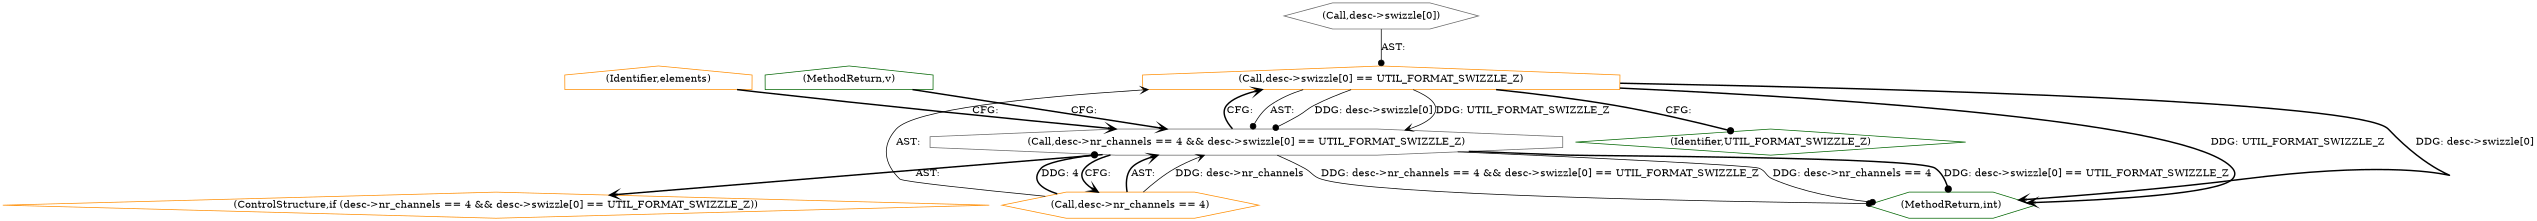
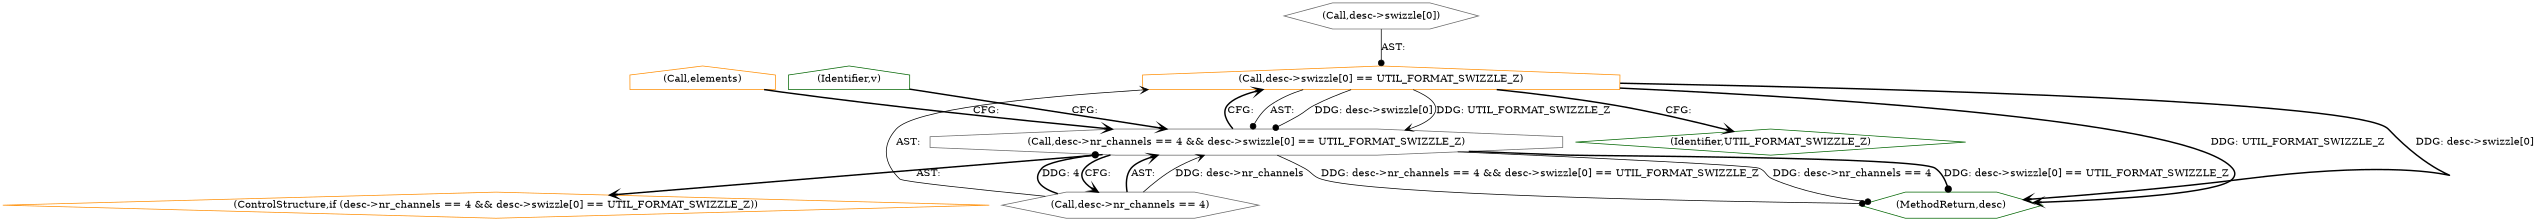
node "(Identifier,elements)": label "(Identifier,elements)" -> "(Call,elements)"
node "(MethodReturn,v)": label "(MethodReturn,v)" -> "(Identifier,v)"
edge "(Call,desc->swizzle[0] == UTIL_FORMAT_SWIZZLE_Z)" -> "(Identifier,UTIL_FORMAT_SWIZZLE_Z)": arrowhead dot -> vee
node "(Call,desc->nr_channels == 4)": color darkorange -> gray40
node "(MethodReturn,int)": label "(MethodReturn,int)" -> "(MethodReturn,desc)"
